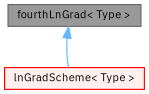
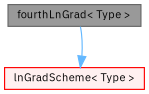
edge "lnGradScheme< Type >" -> "fourthLnGrad< Type >": reversed
